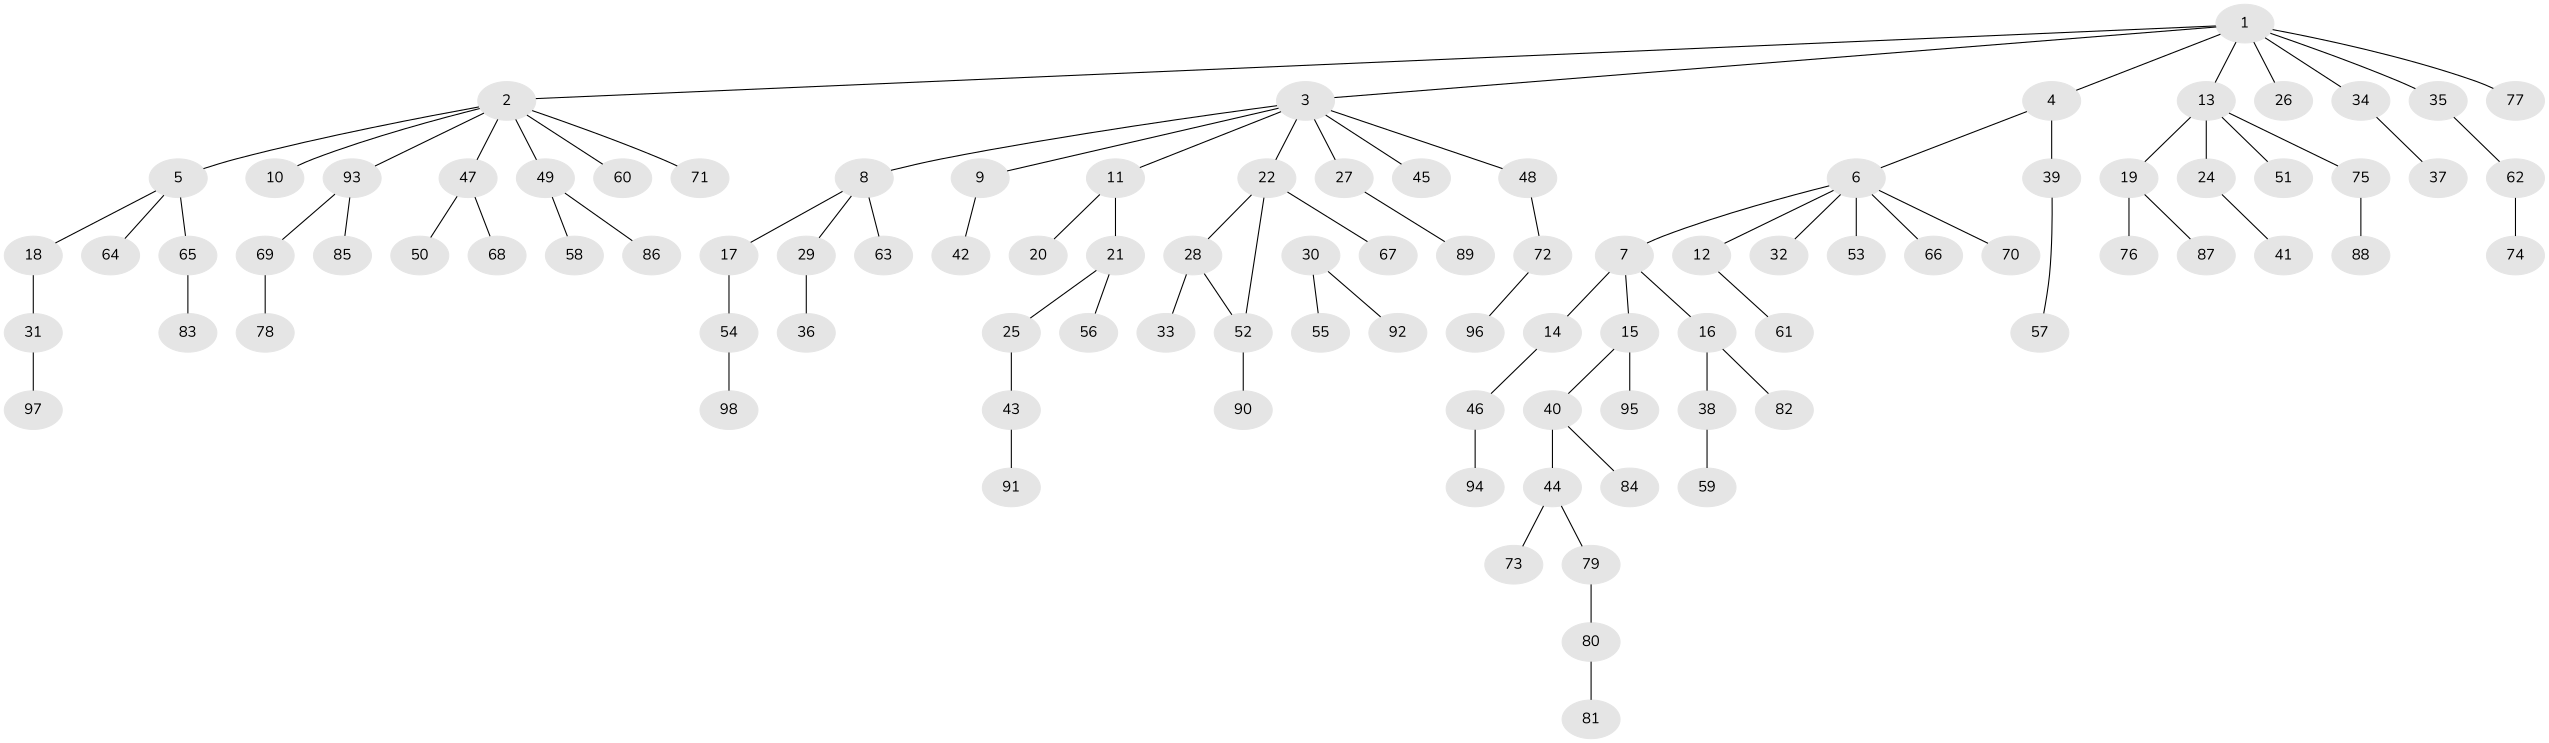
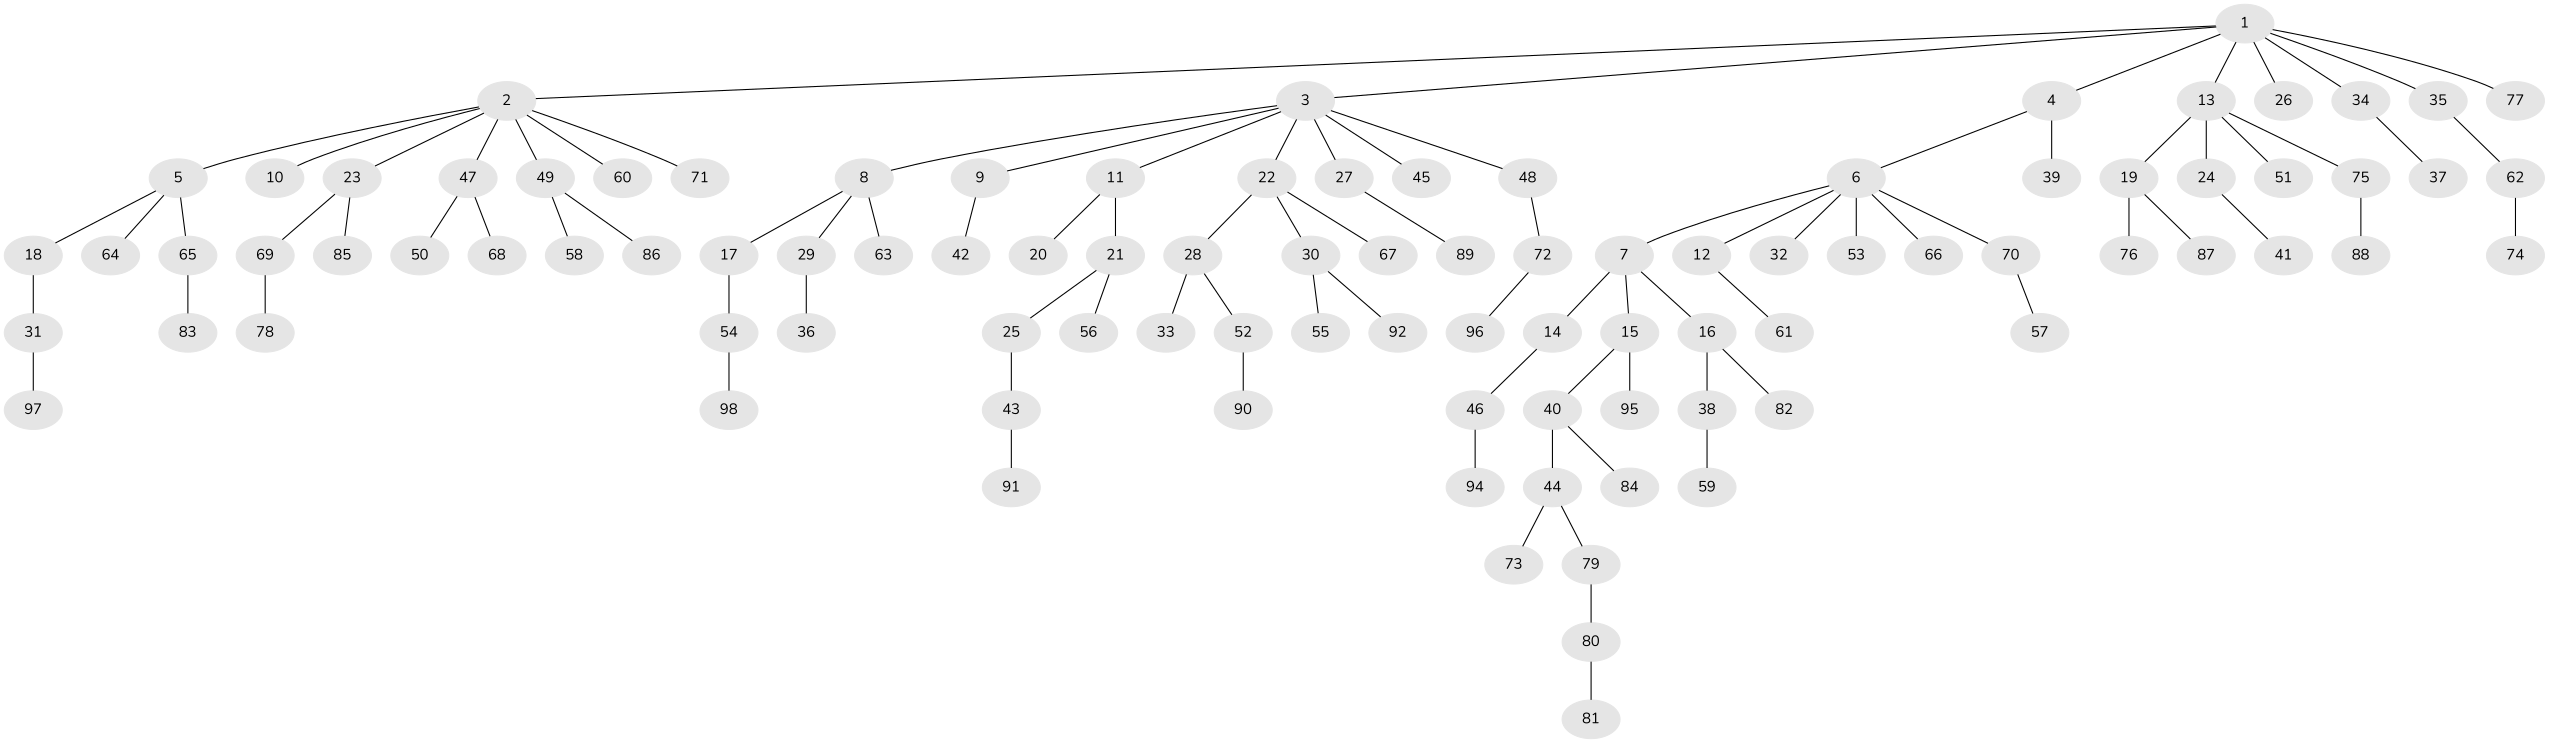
node "93": label "93" -> "23"
edge "22" -- "52": now "22" -- "30"
edge "39" -- "57": now "70" -- "57"
